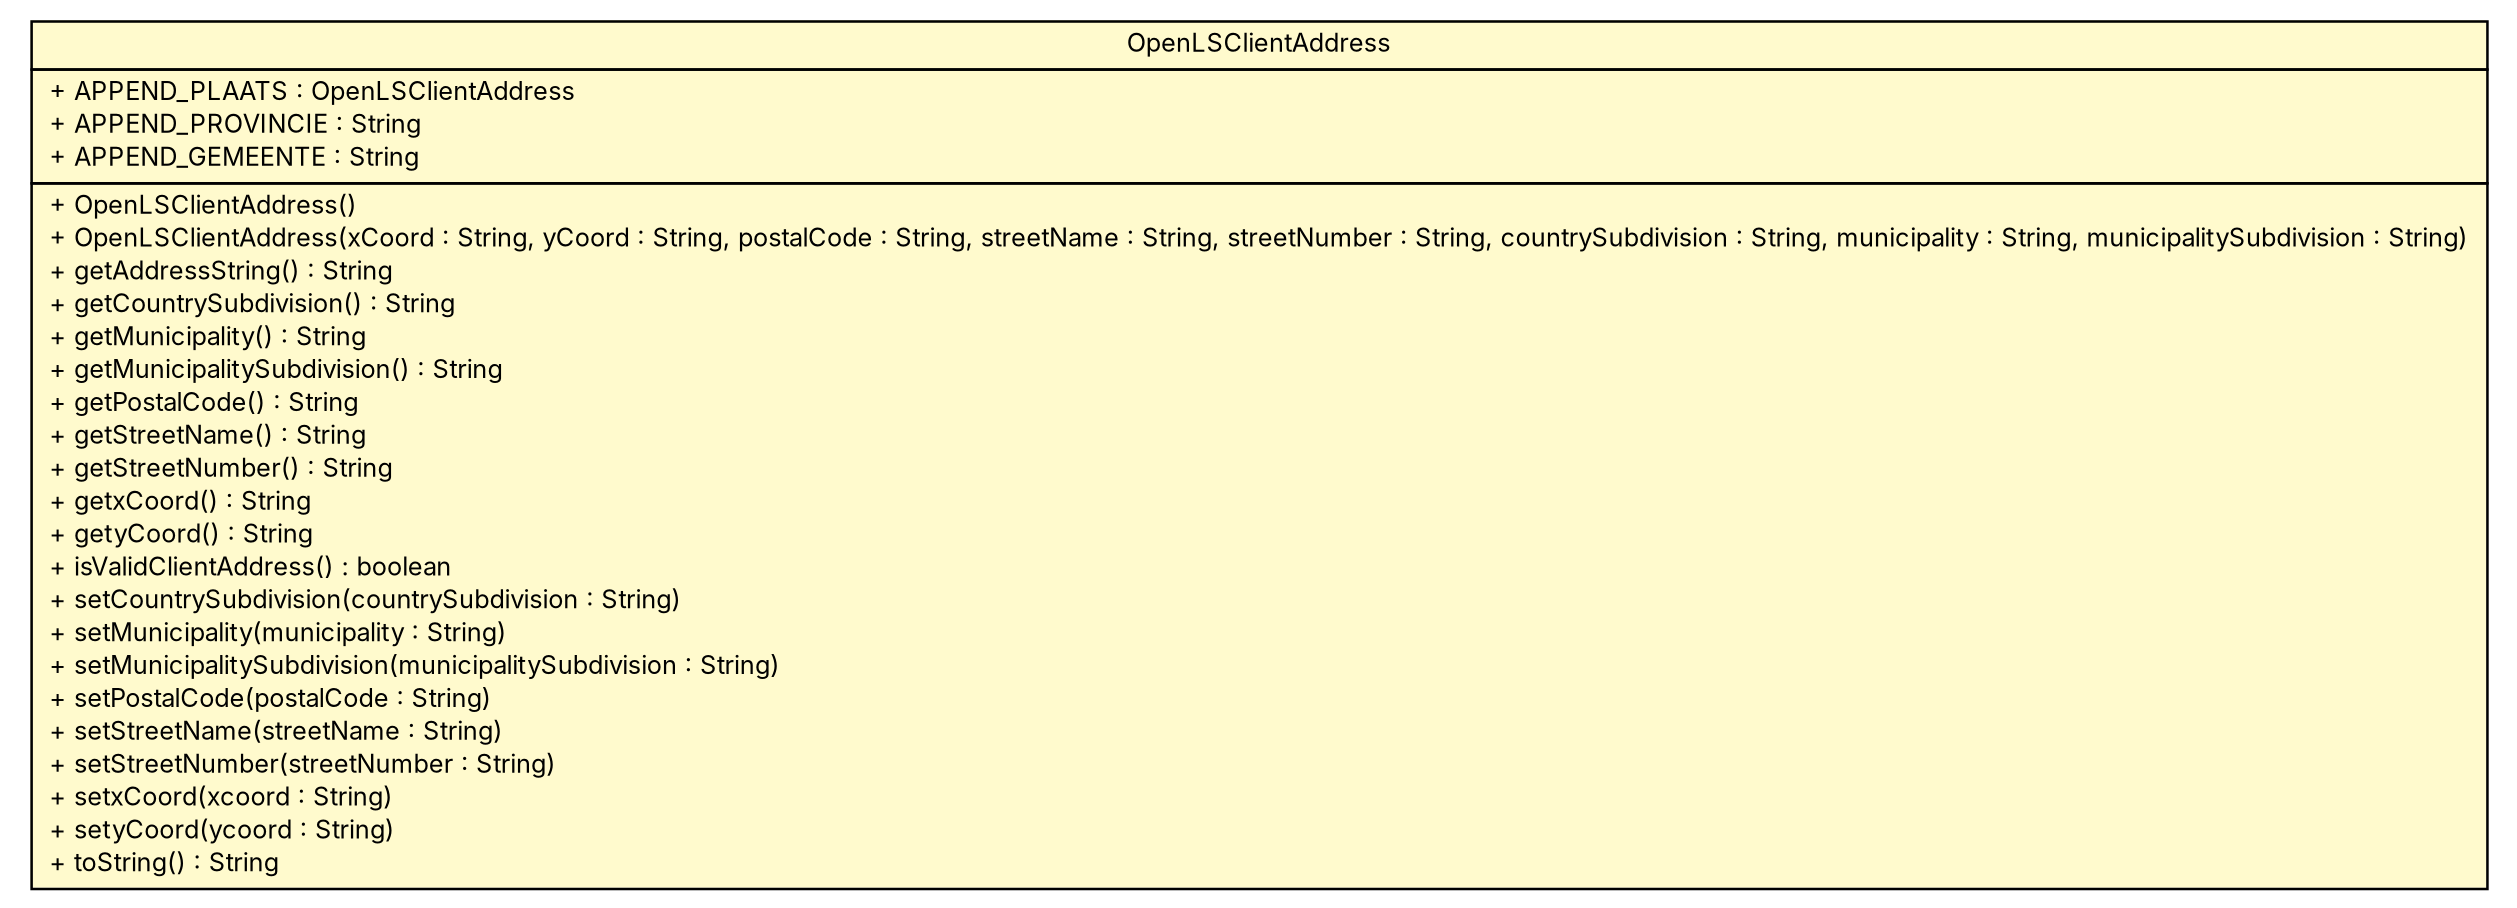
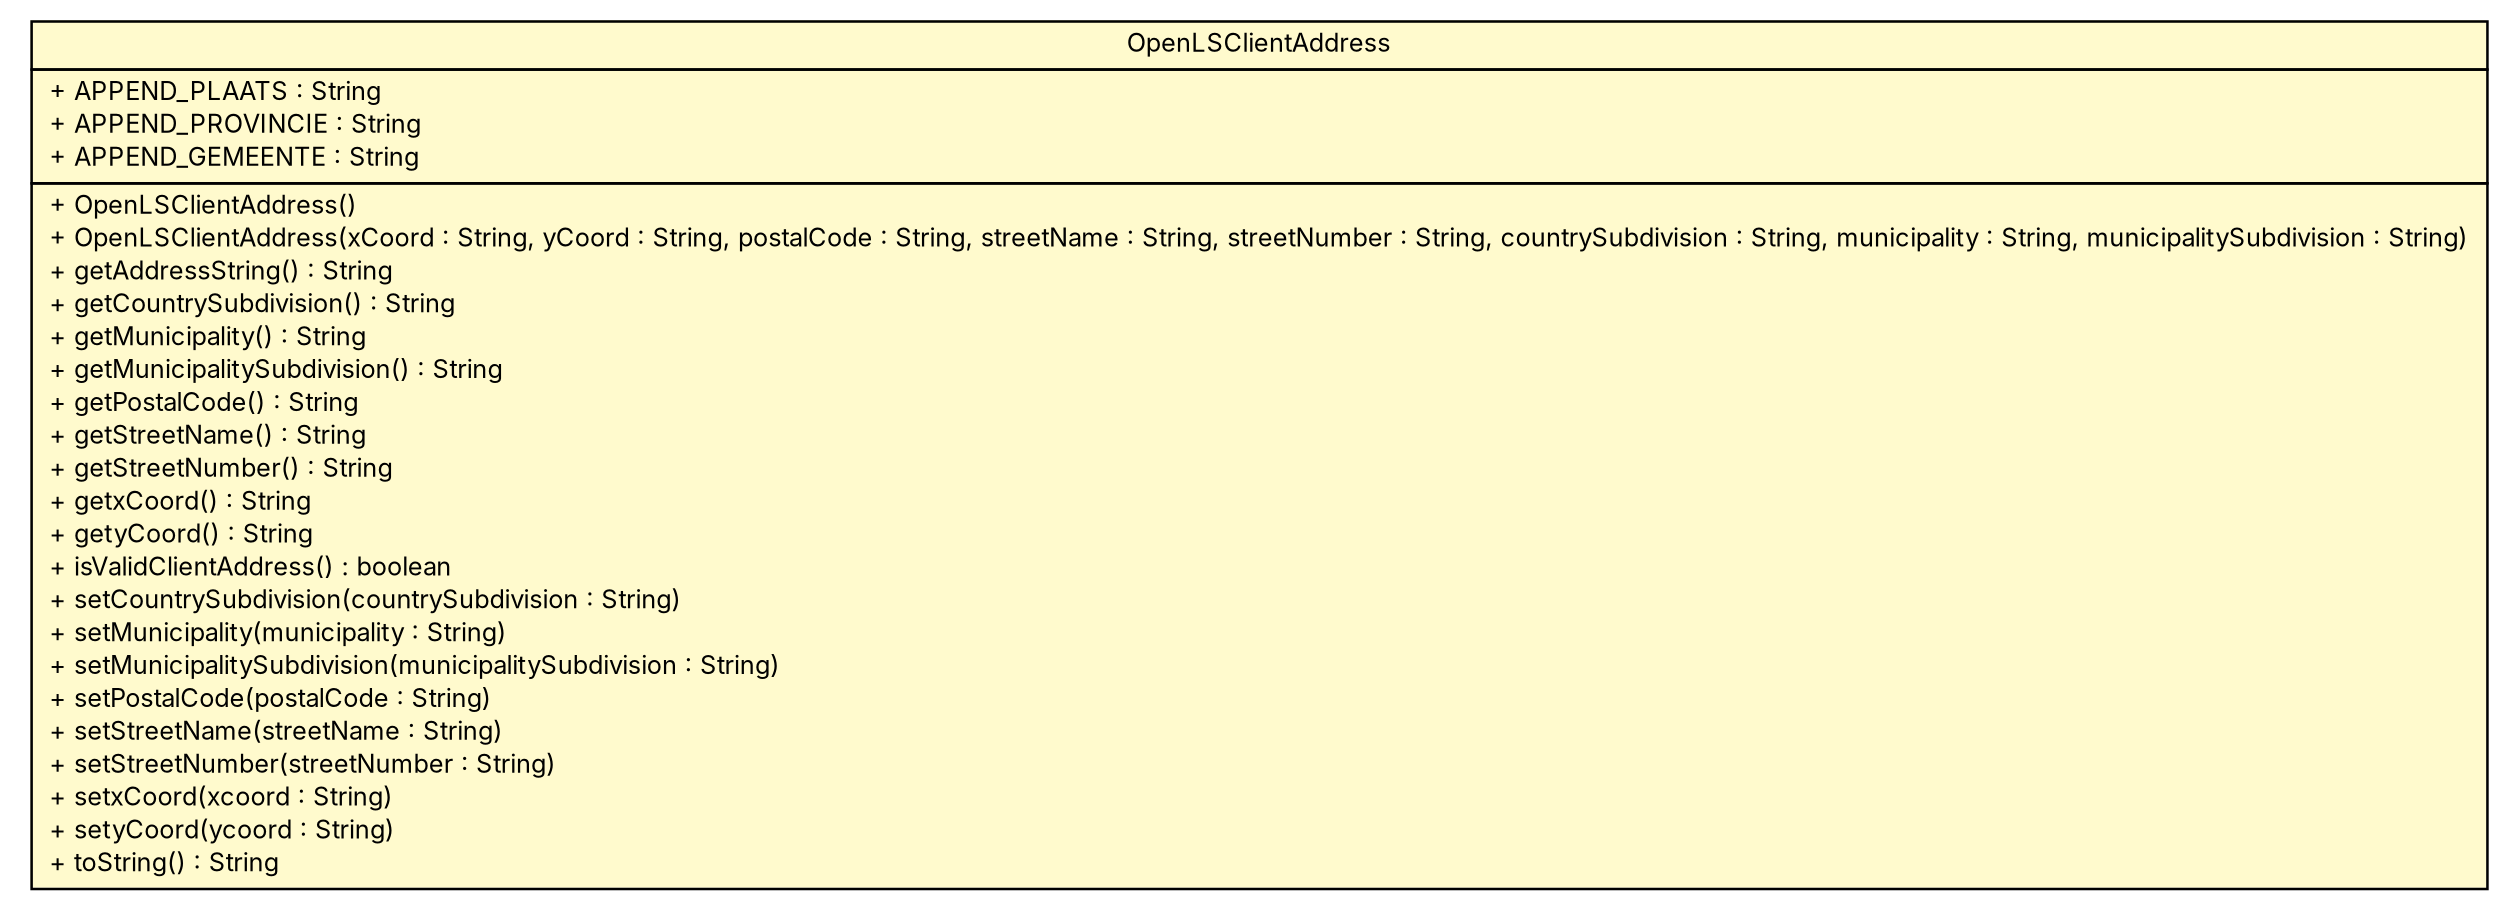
node "OpenLSClientAddress": text "+ APPEND_PLAATS : OpenLSClientAddress" -> "+ APPEND_PLAATS : String"
